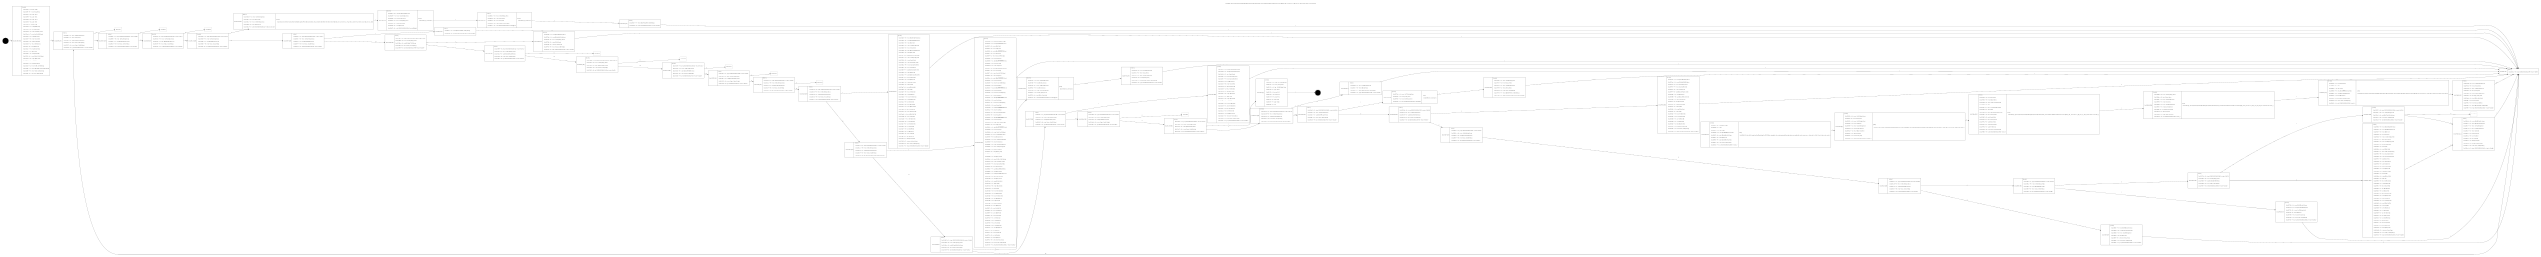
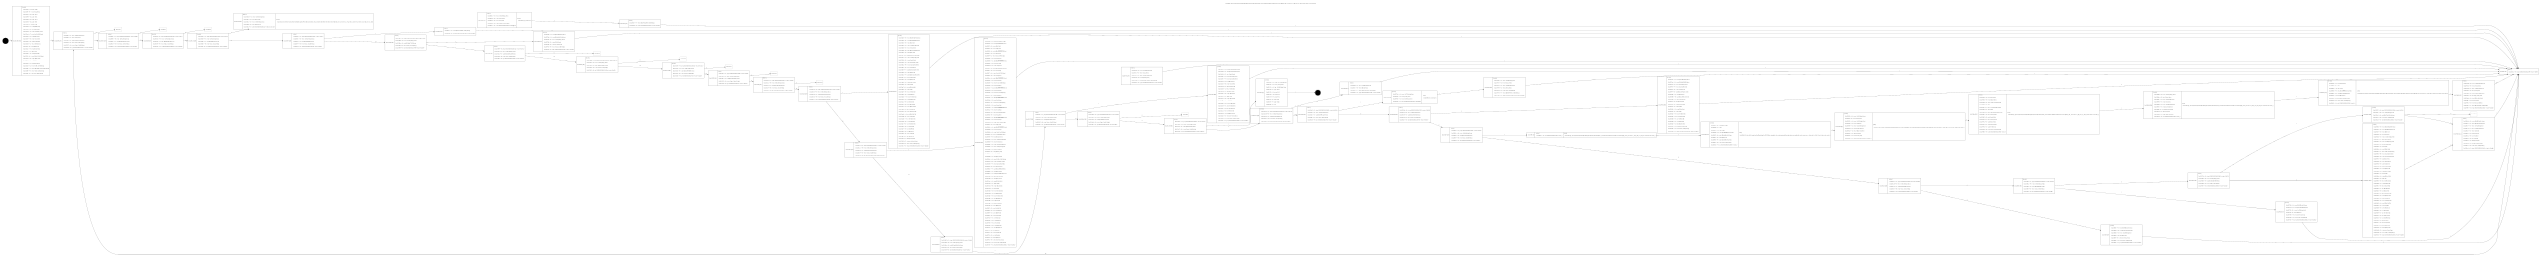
node "0x401b1f [29]": removed
node "0x4017a4 [36]": removed
node "0x4018fc [5]": added
